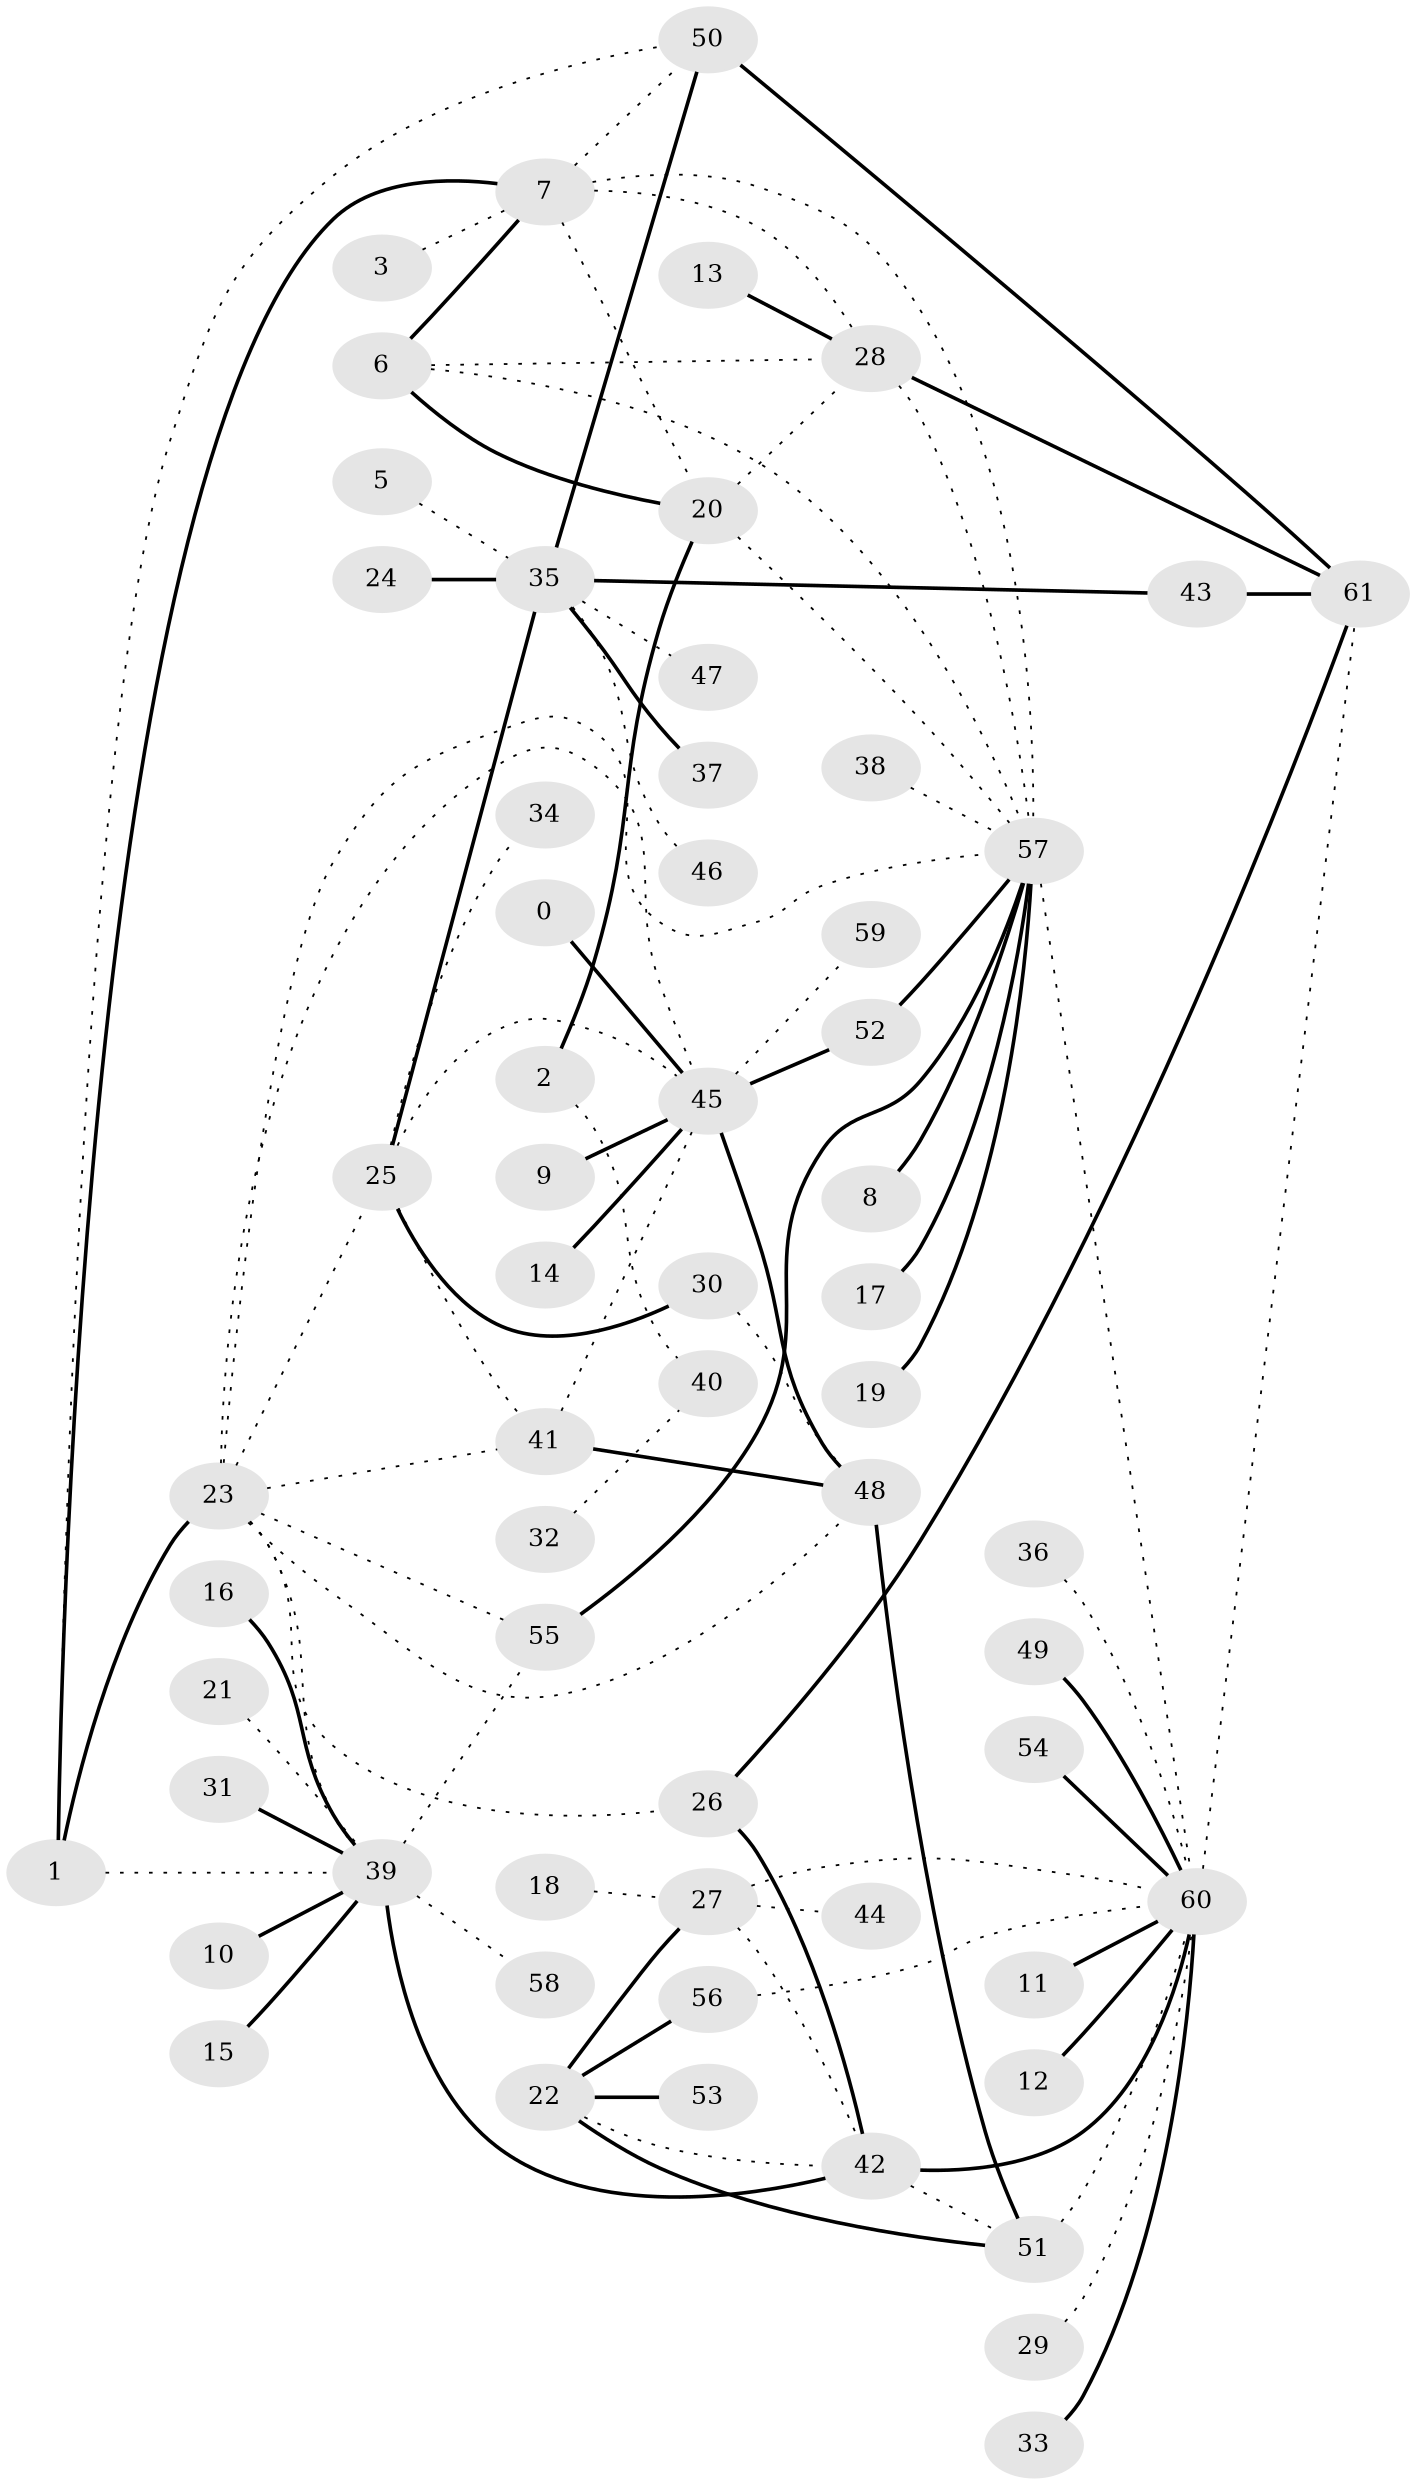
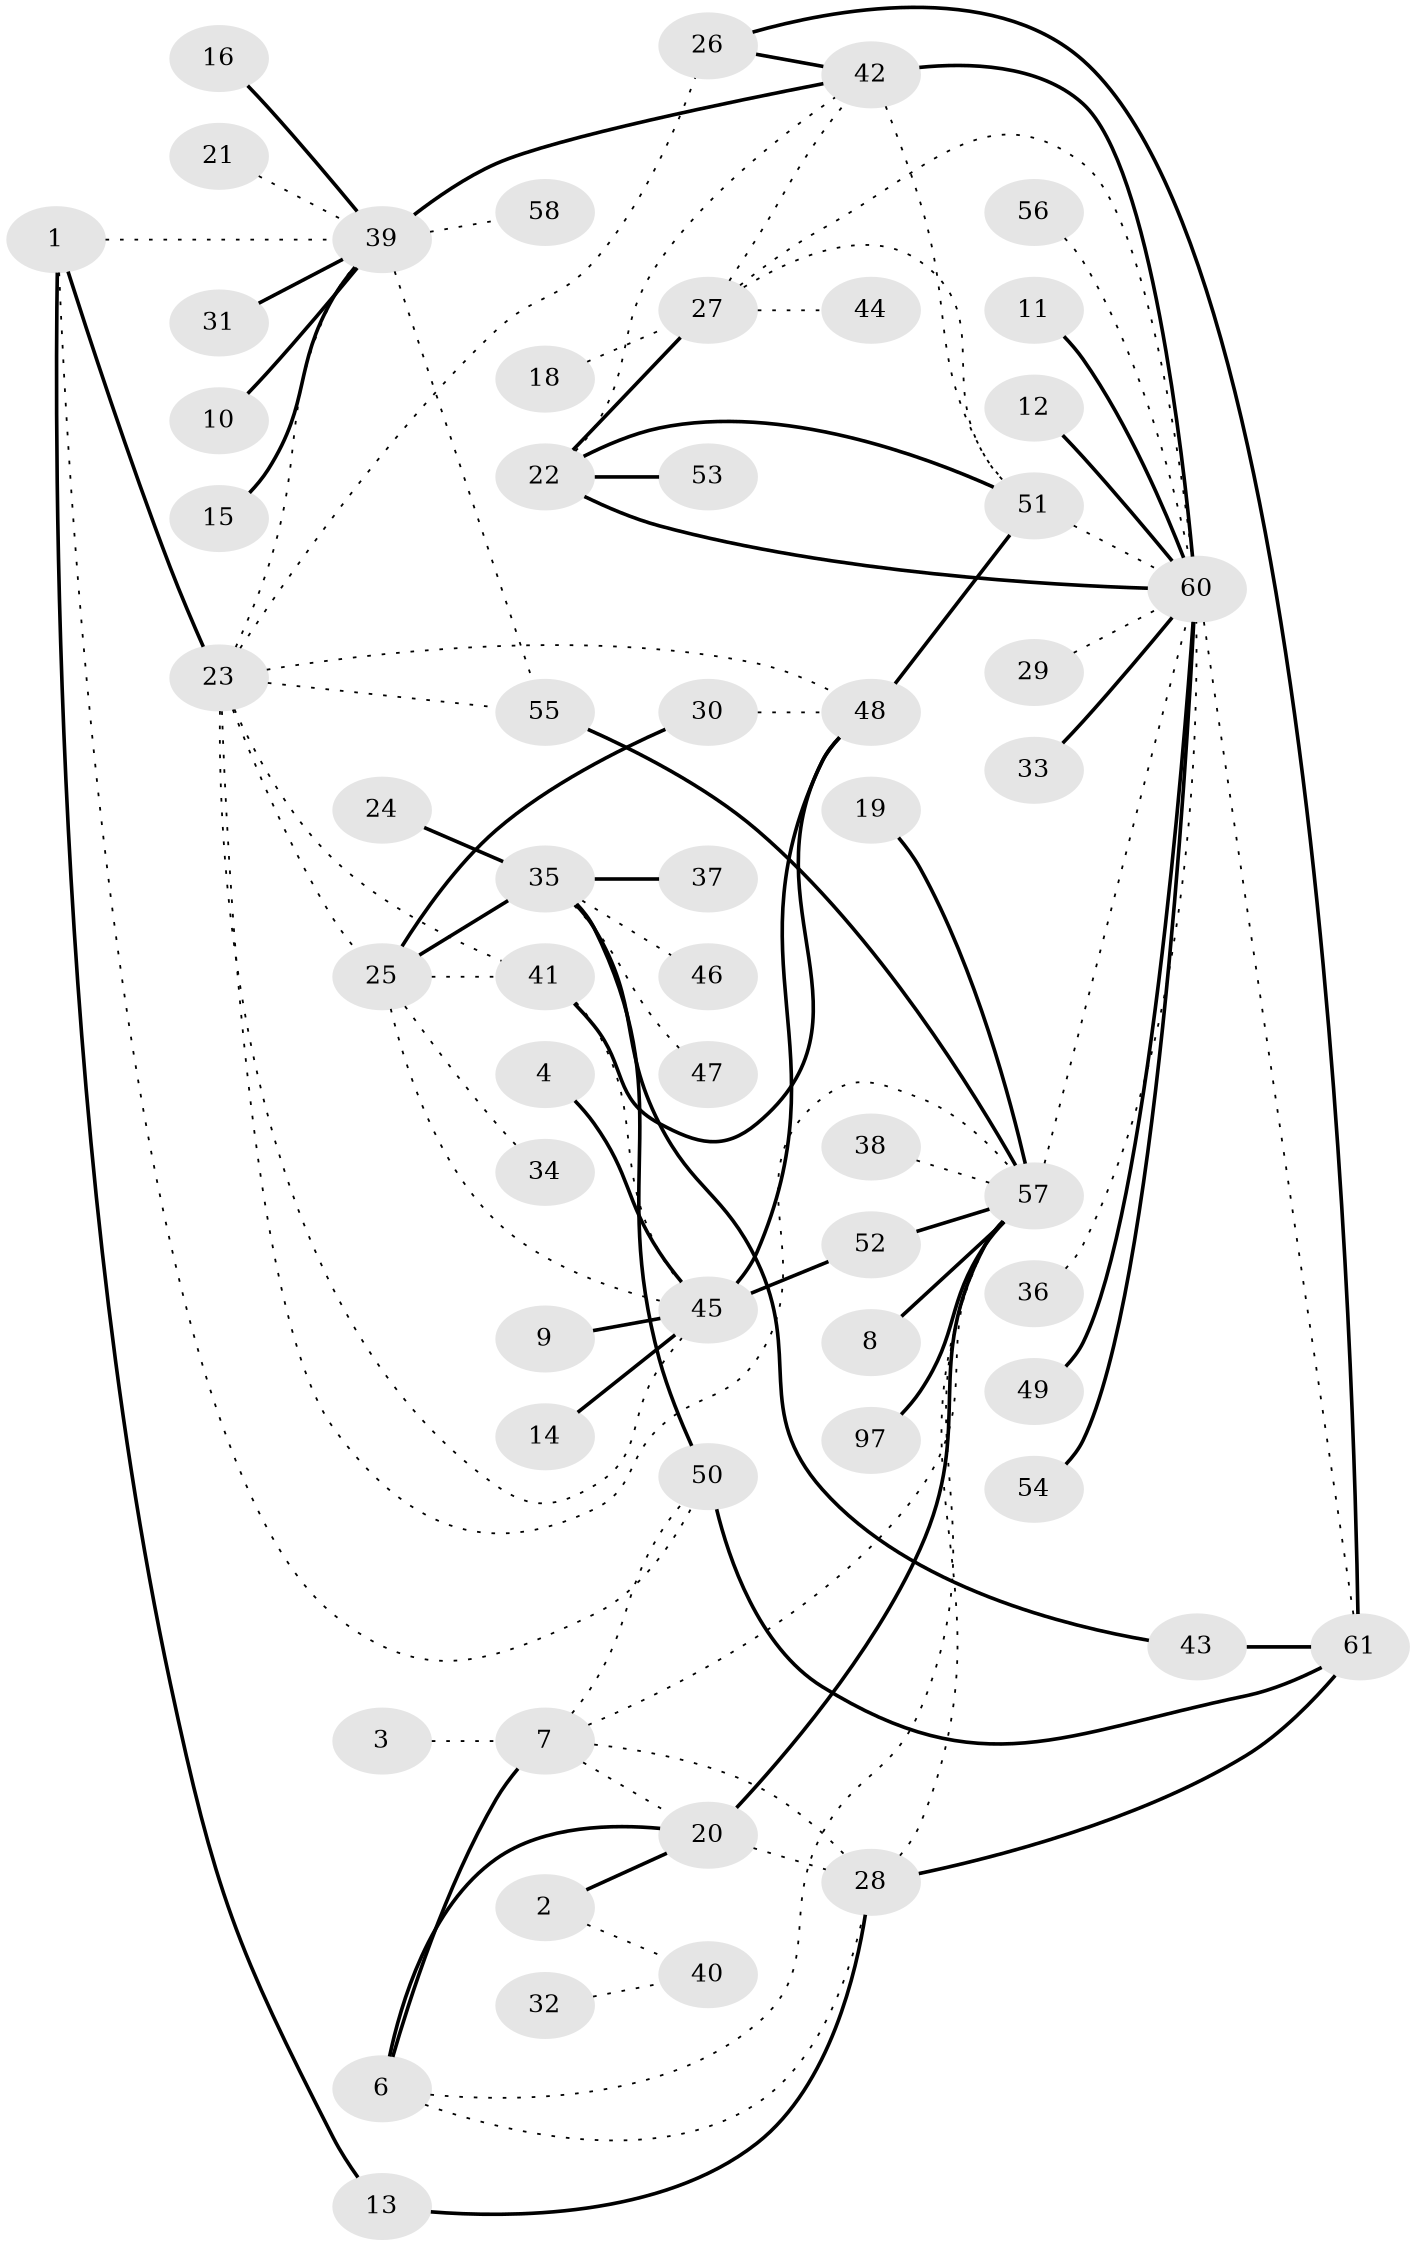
edge "27" -- "51": added
node "5": removed
edge "20" -- "57": style dotted -> bold
node "0": label "0" -> "4"
edge "7" -- "1": now "13" -- "1"
node "59": removed
node "17": label "17" -> "97"
edge "56" -- "22": now "60" -- "22"
